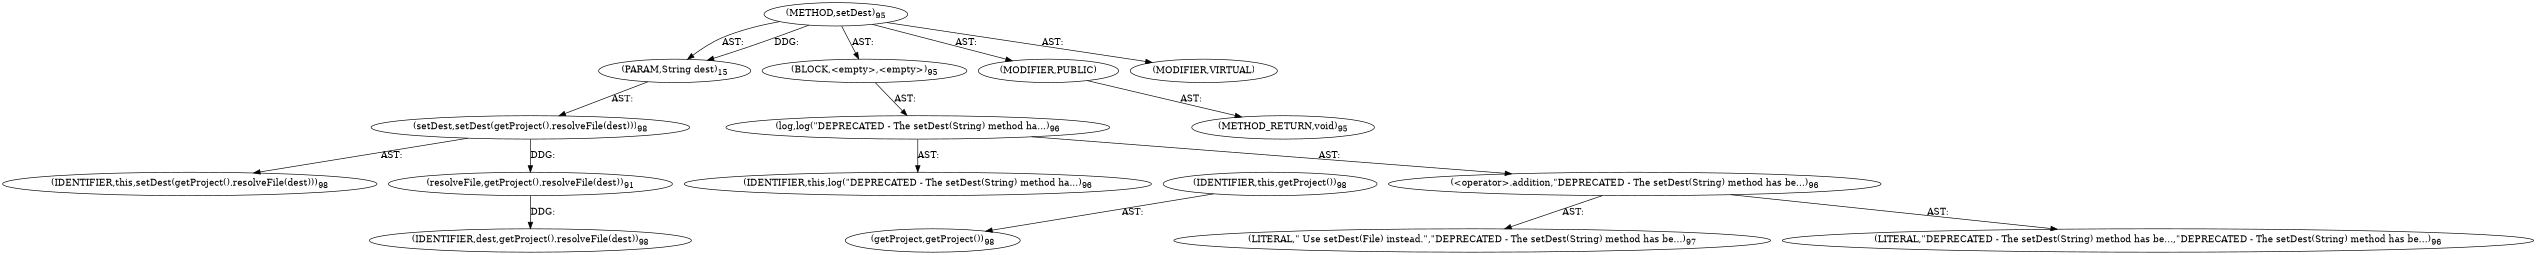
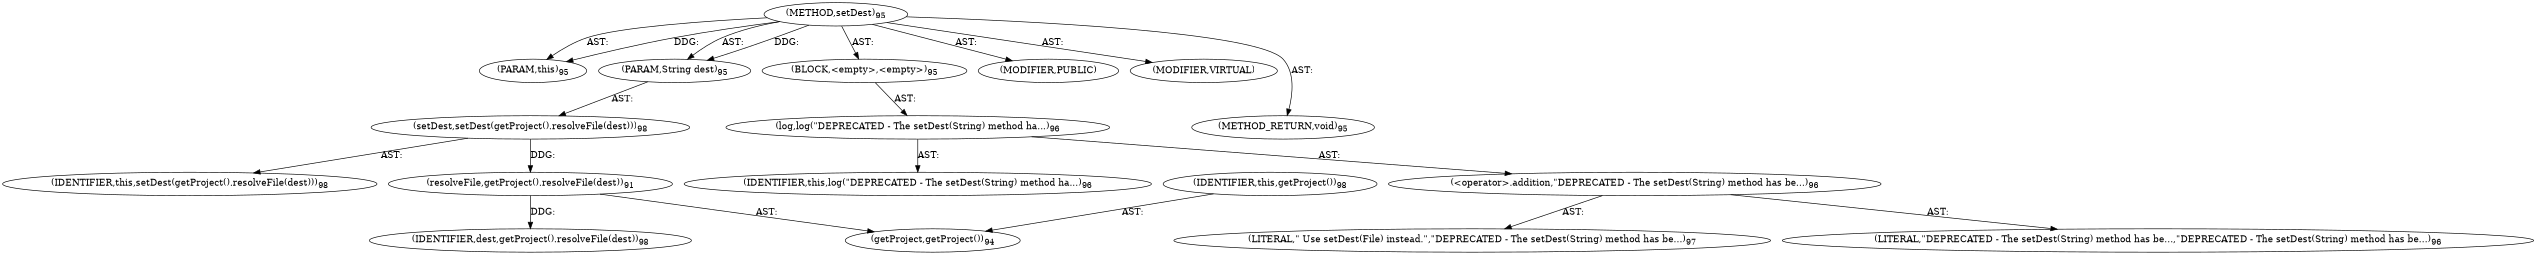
node "(PARAM,String dest)": text "15" -> "95"
node "(PARAM,this)": added
edge "(MODIFIER,PUBLIC)" -> "(METHOD_RETURN,void)": now "(METHOD,setDest)" -> "(METHOD_RETURN,void)"
edge "(resolveFile,getProject().resolveFile(dest))" -> "(getProject,getProject())": added, label "AST:"
node "(getProject,getProject())": text "98" -> "94"
